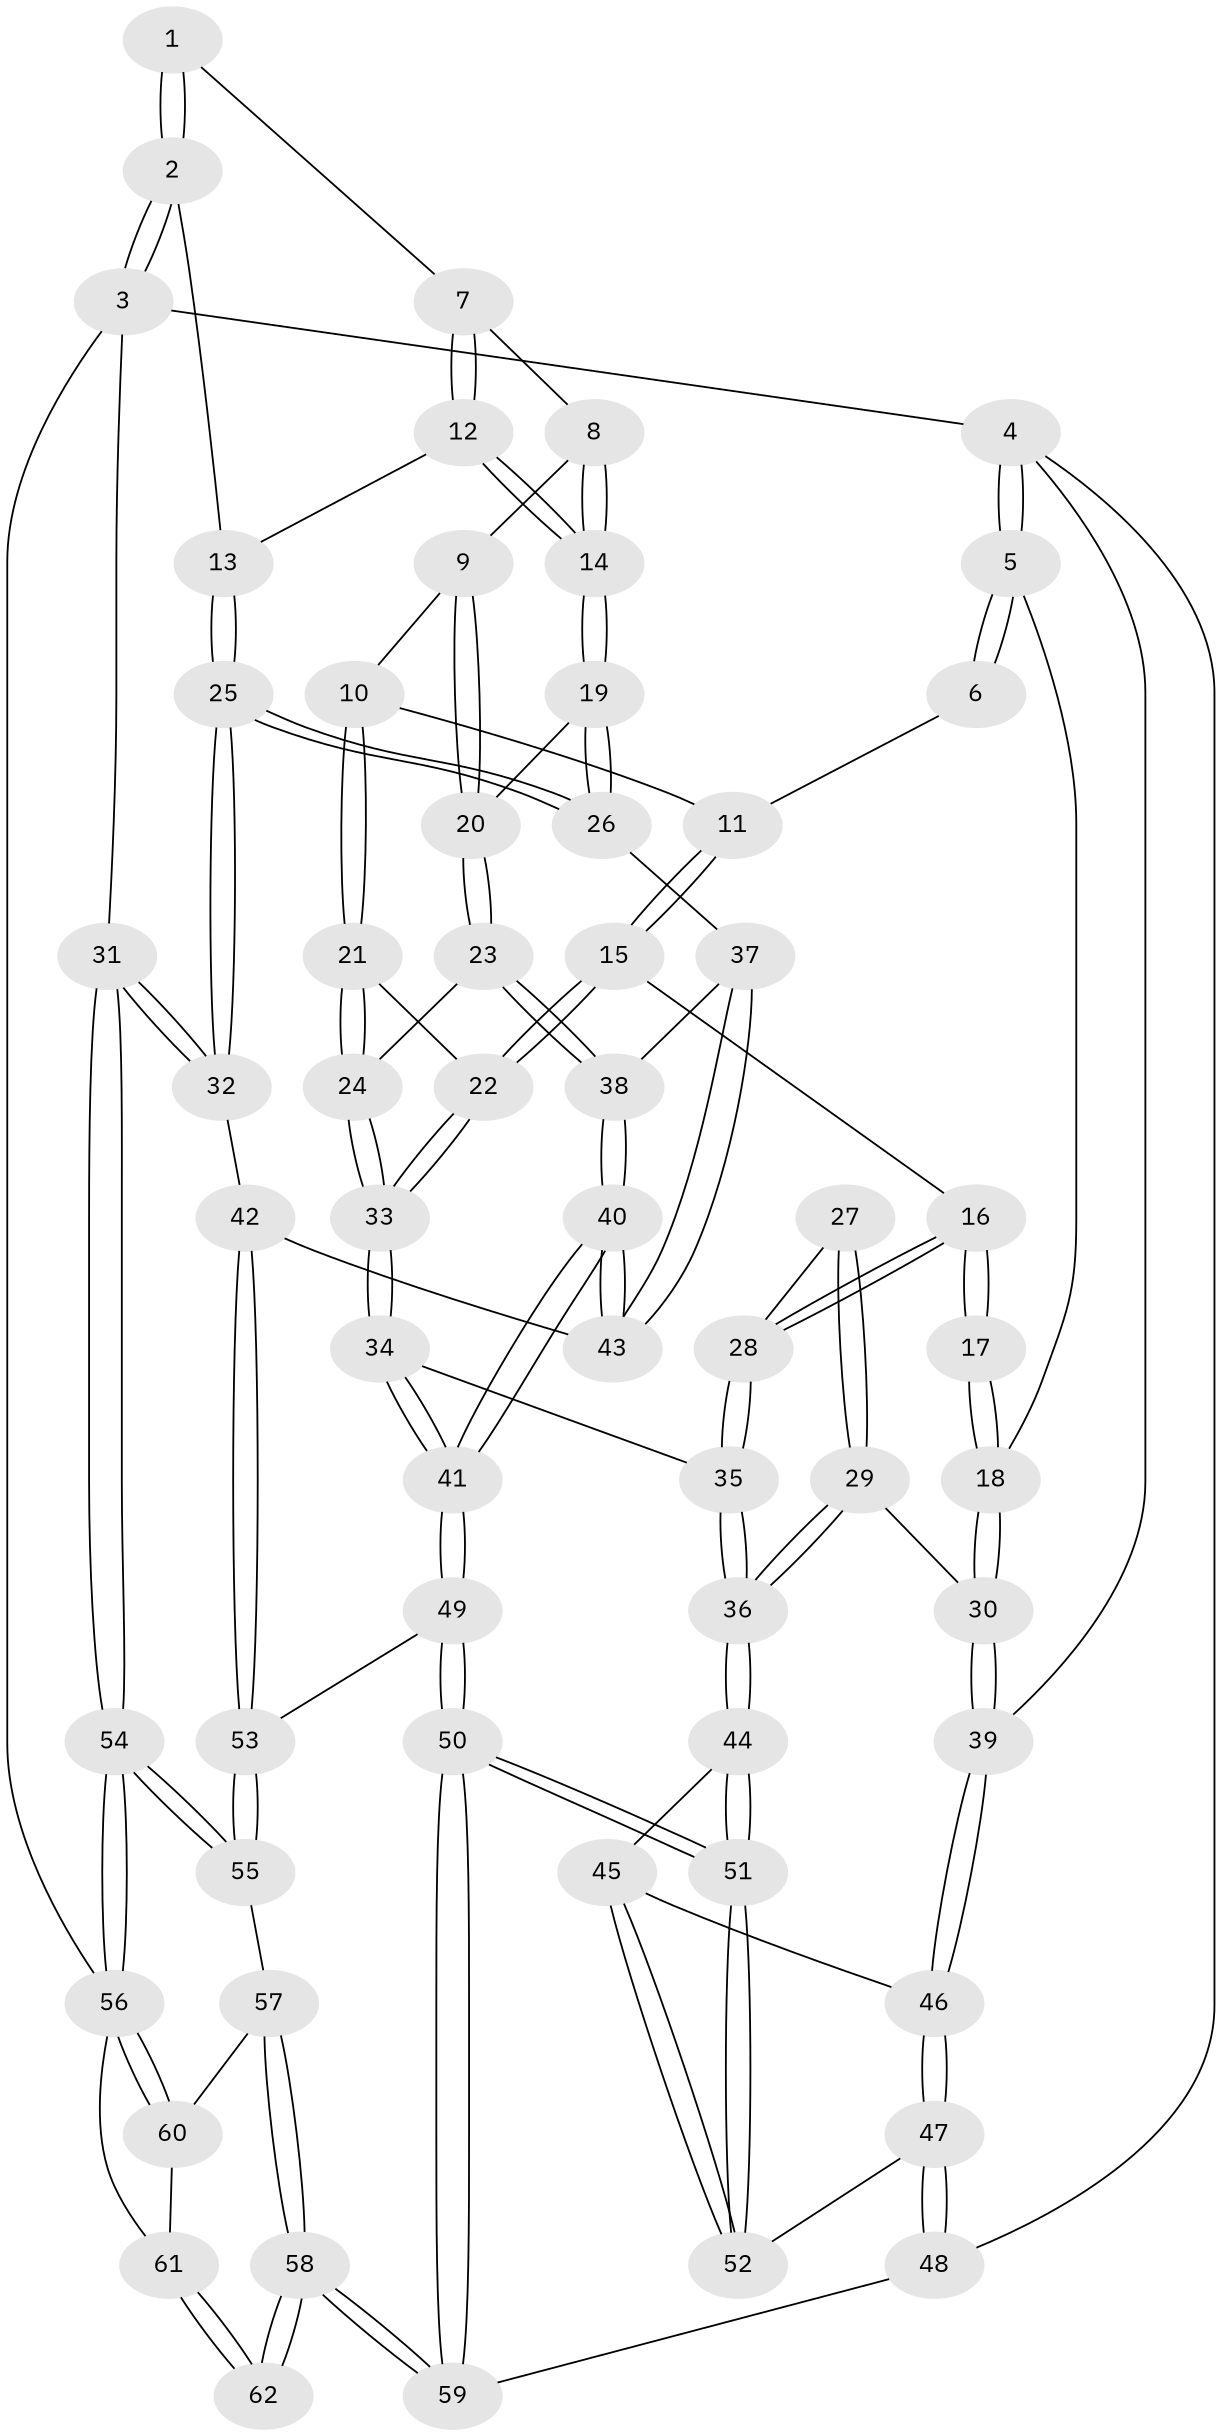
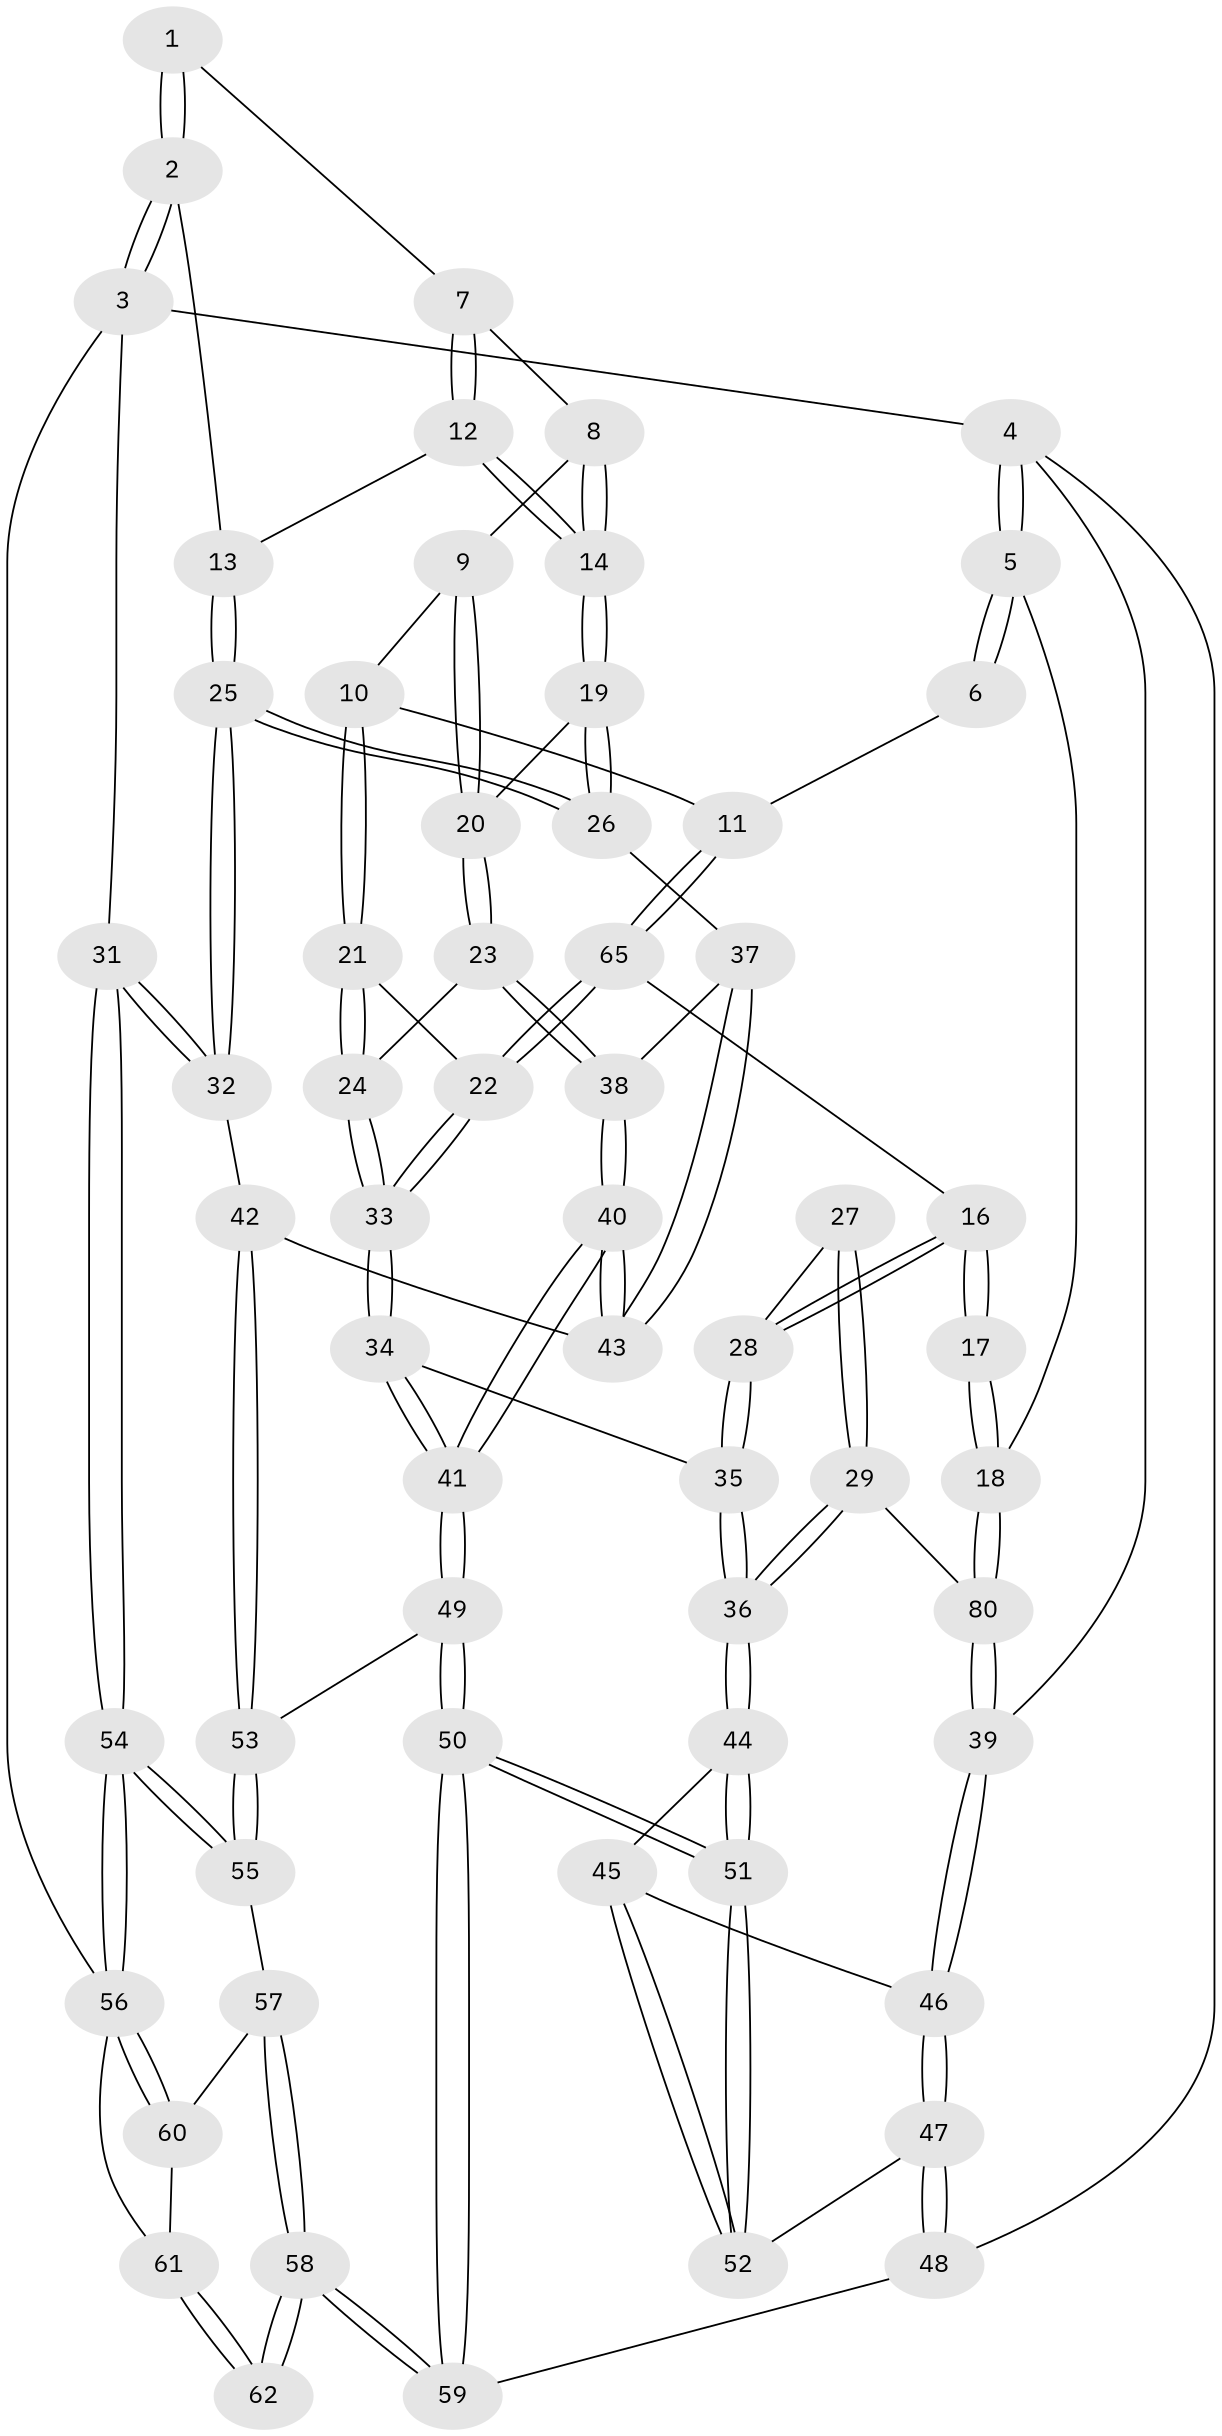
node "15": label "15" -> "65"
node "30": label "30" -> "80"
